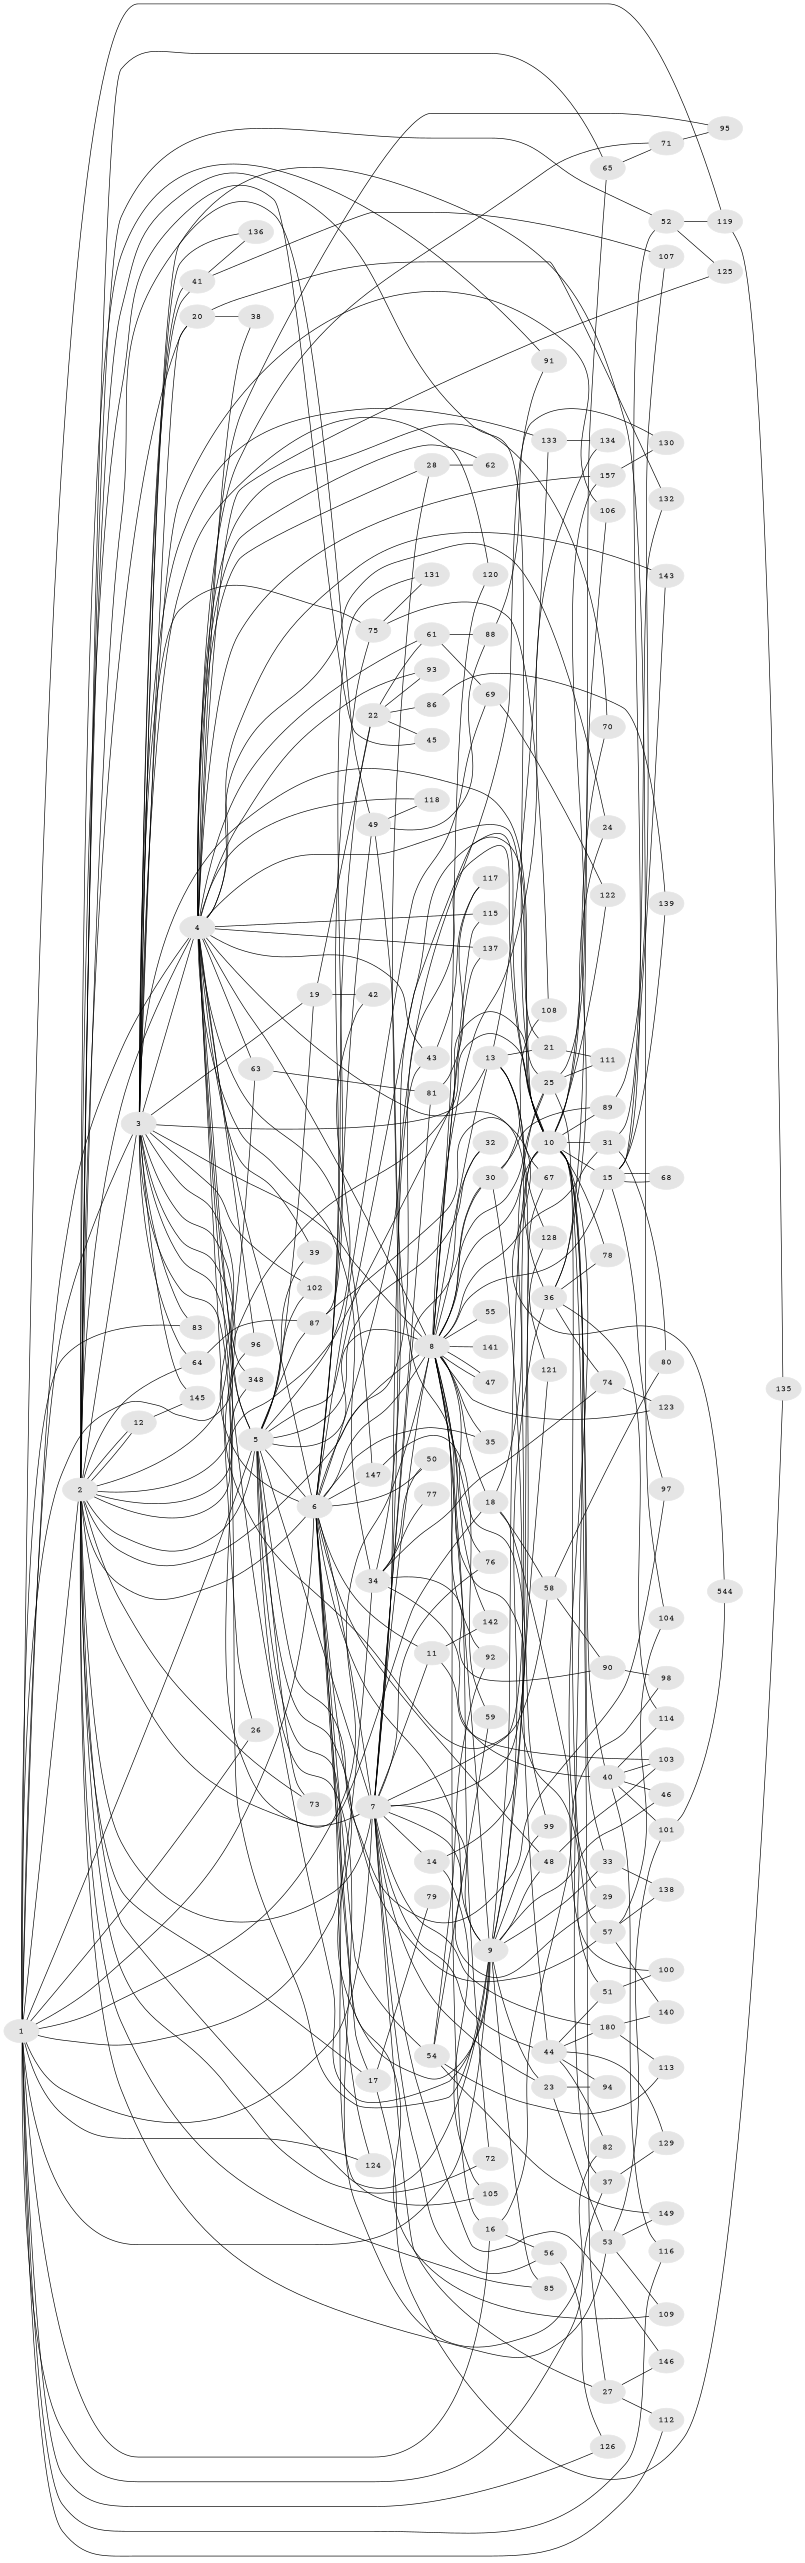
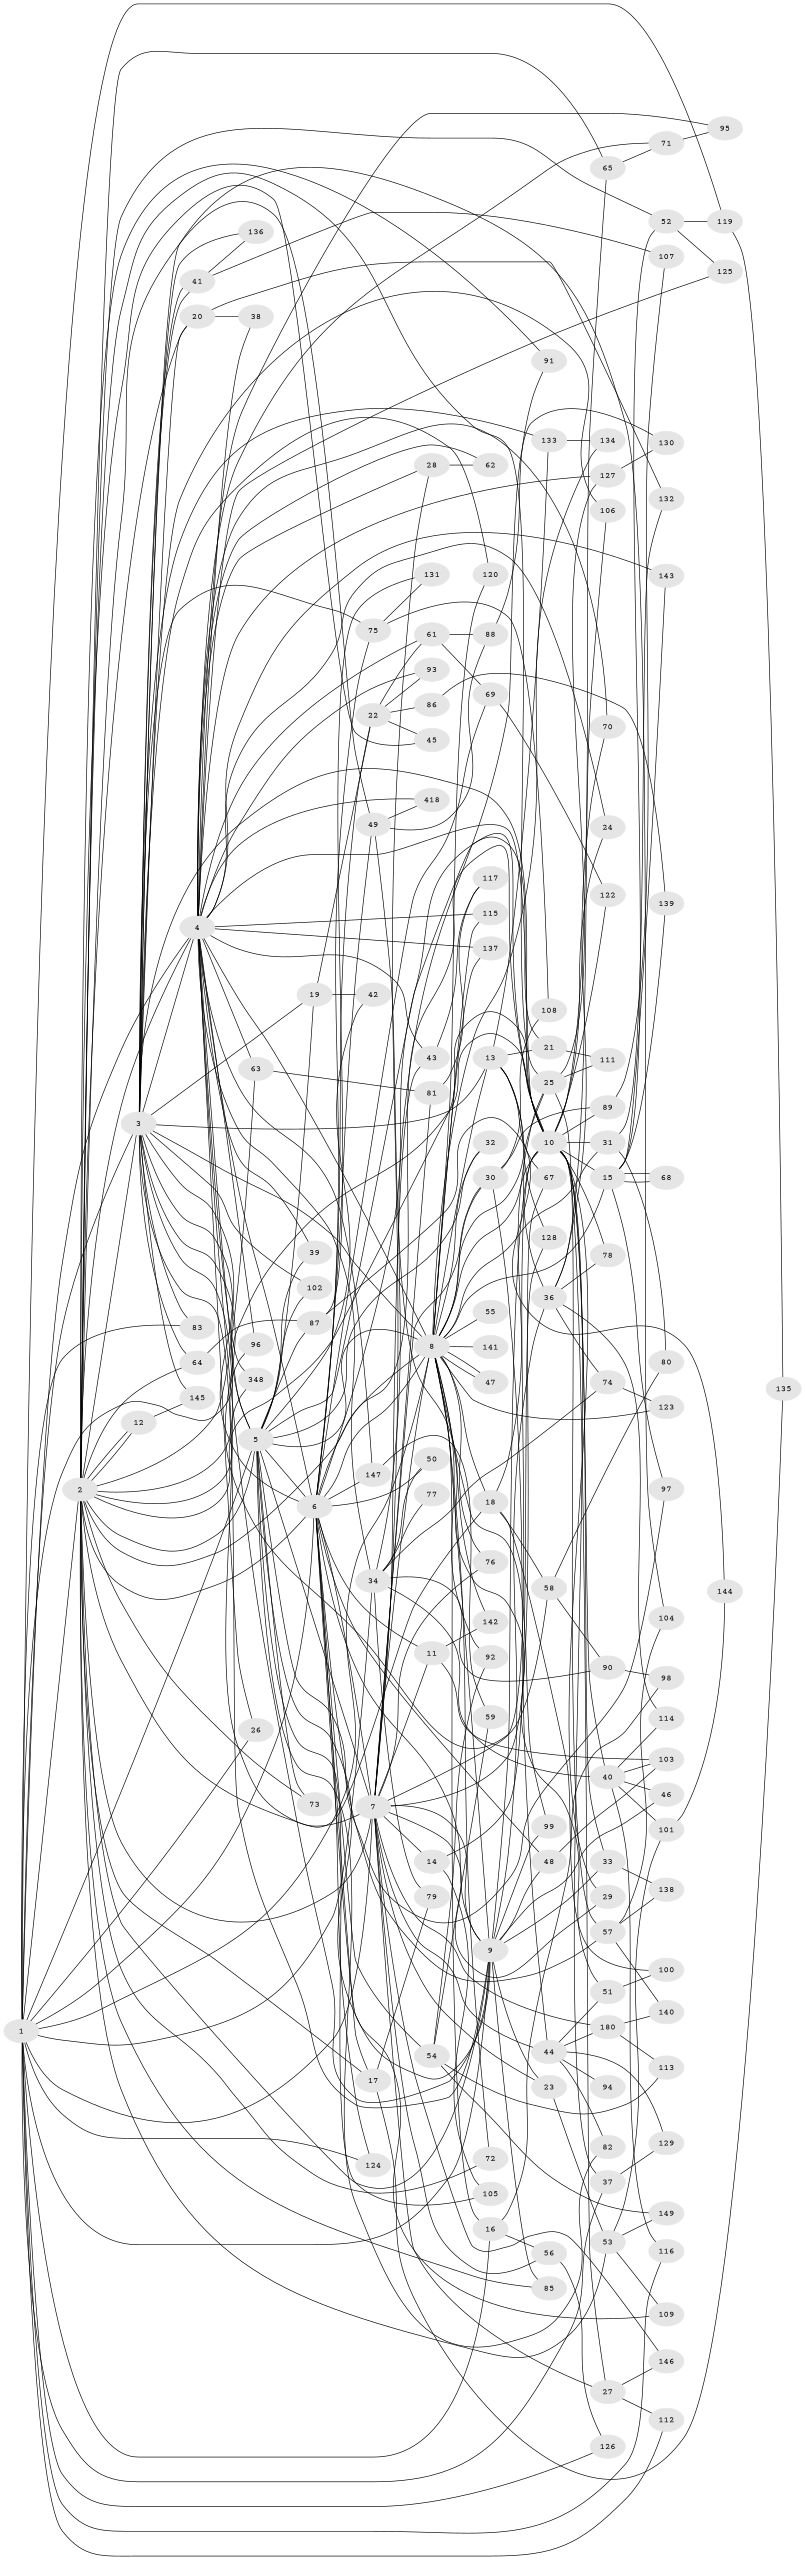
node "157": label "157" -> "127"
node "118": label "118" -> "418"
node "121": removed
node "35": removed
node "544": label "544" -> "144"
edge "34" -- "79": added
edge "23" -- "94": removed
